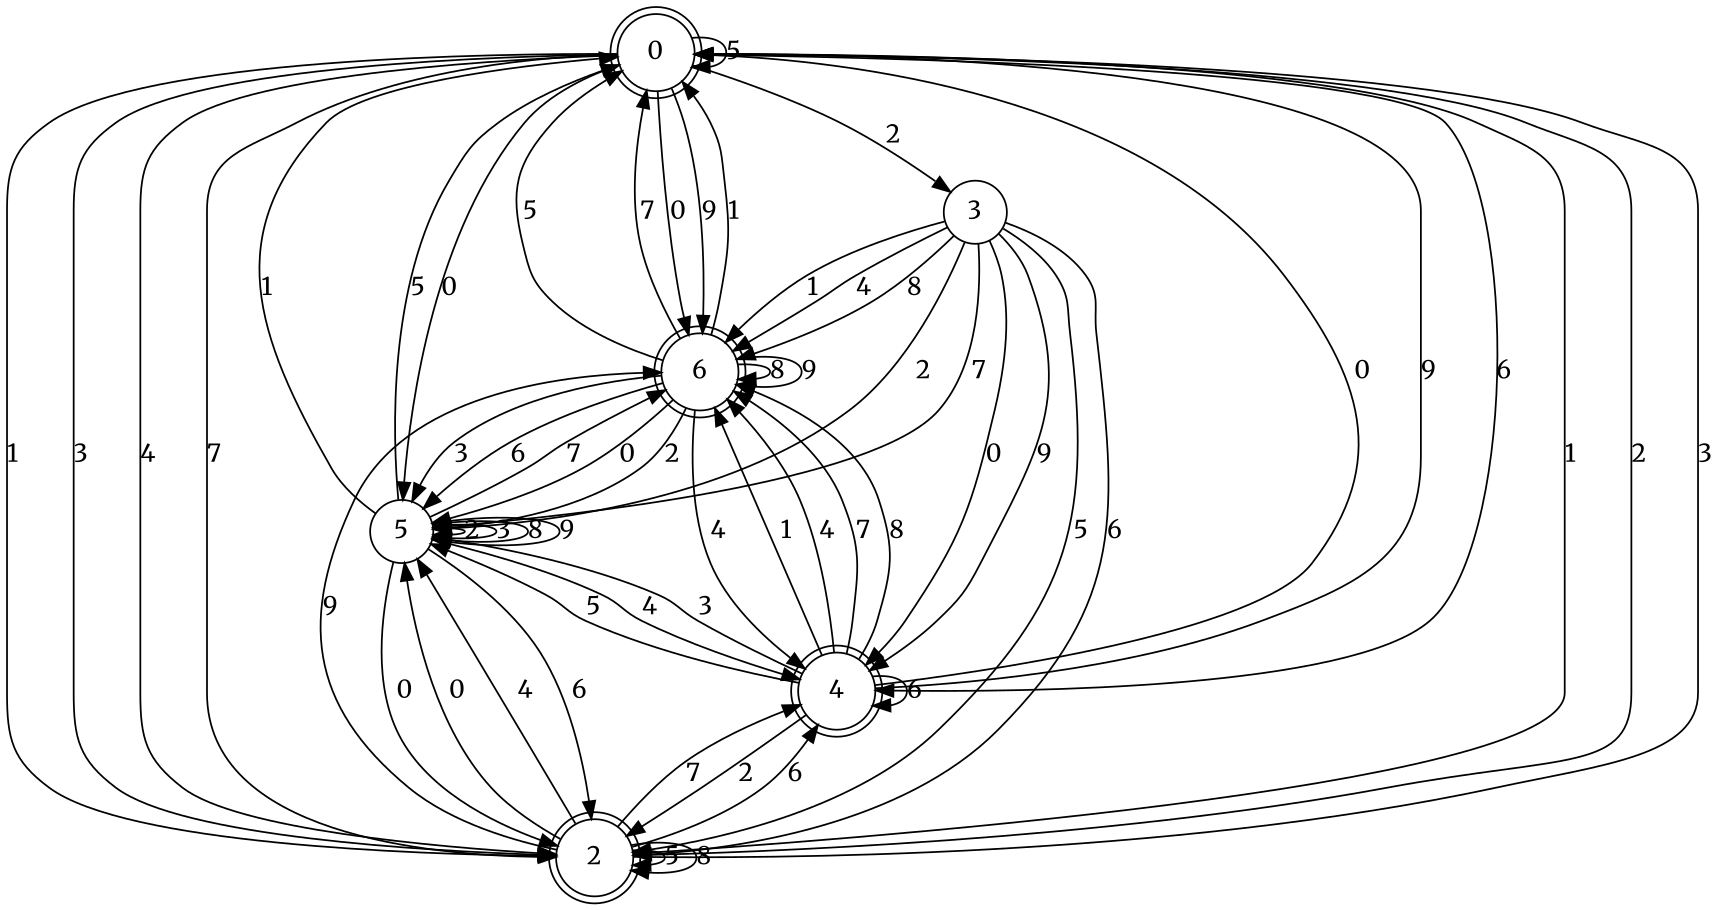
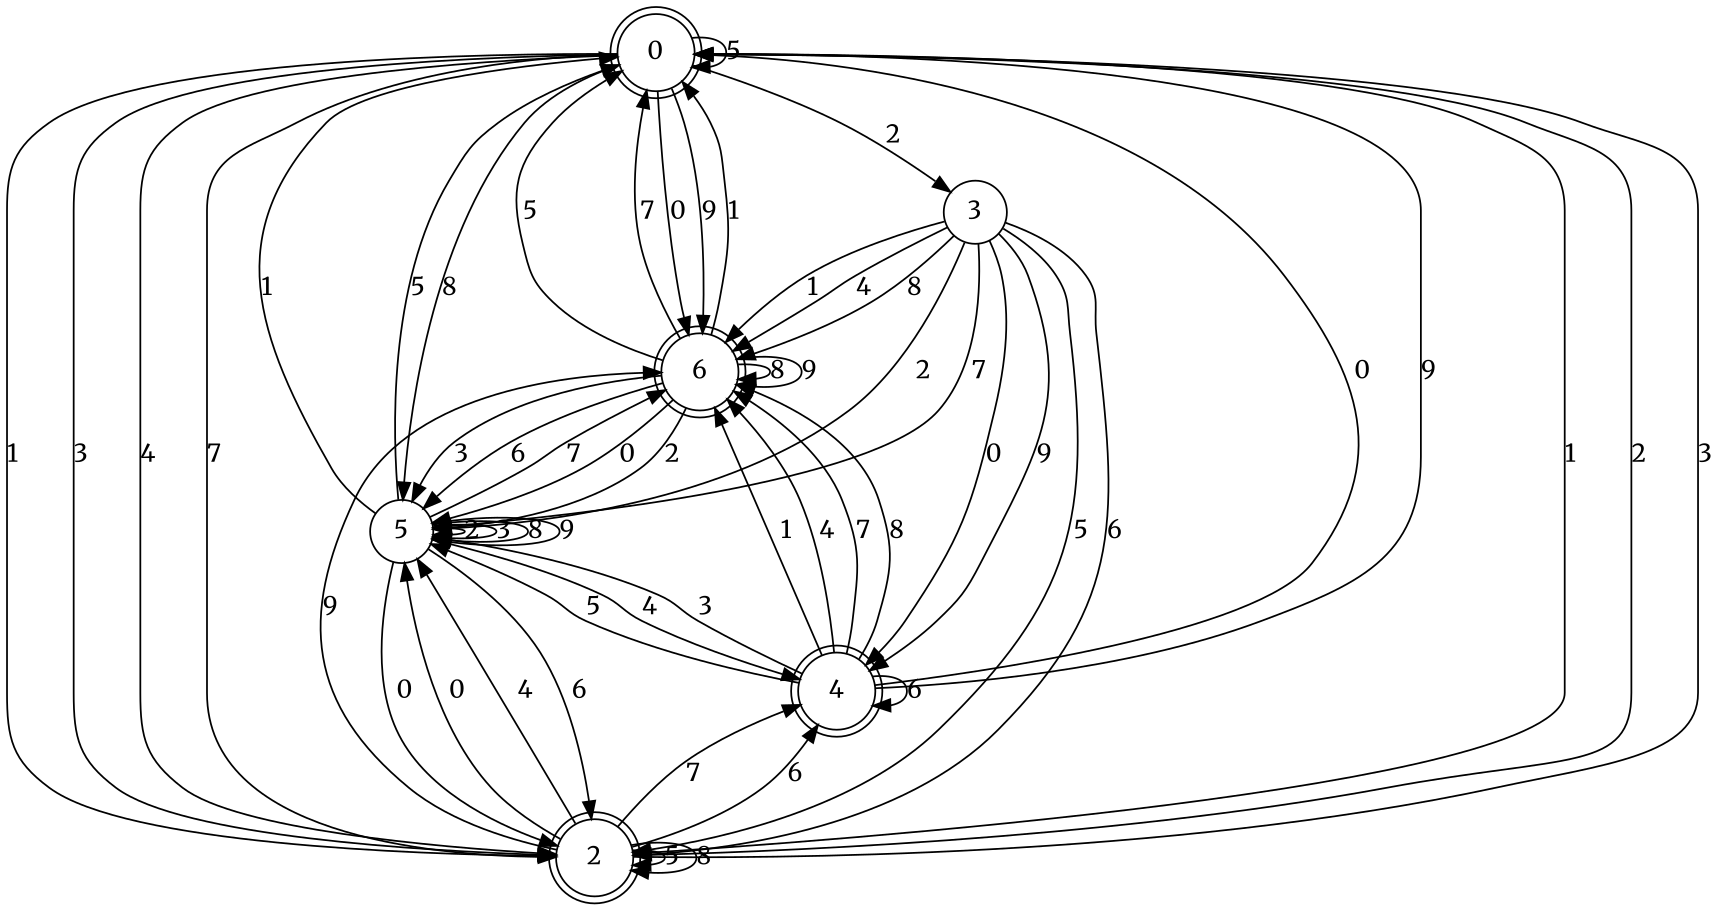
edge "0" -> "4": removed, label "6"
edge "0" -> "5": label "0" -> "8"
edge "6" -> "4": removed, label "4"
edge "4" -> "2": removed, label "2"
